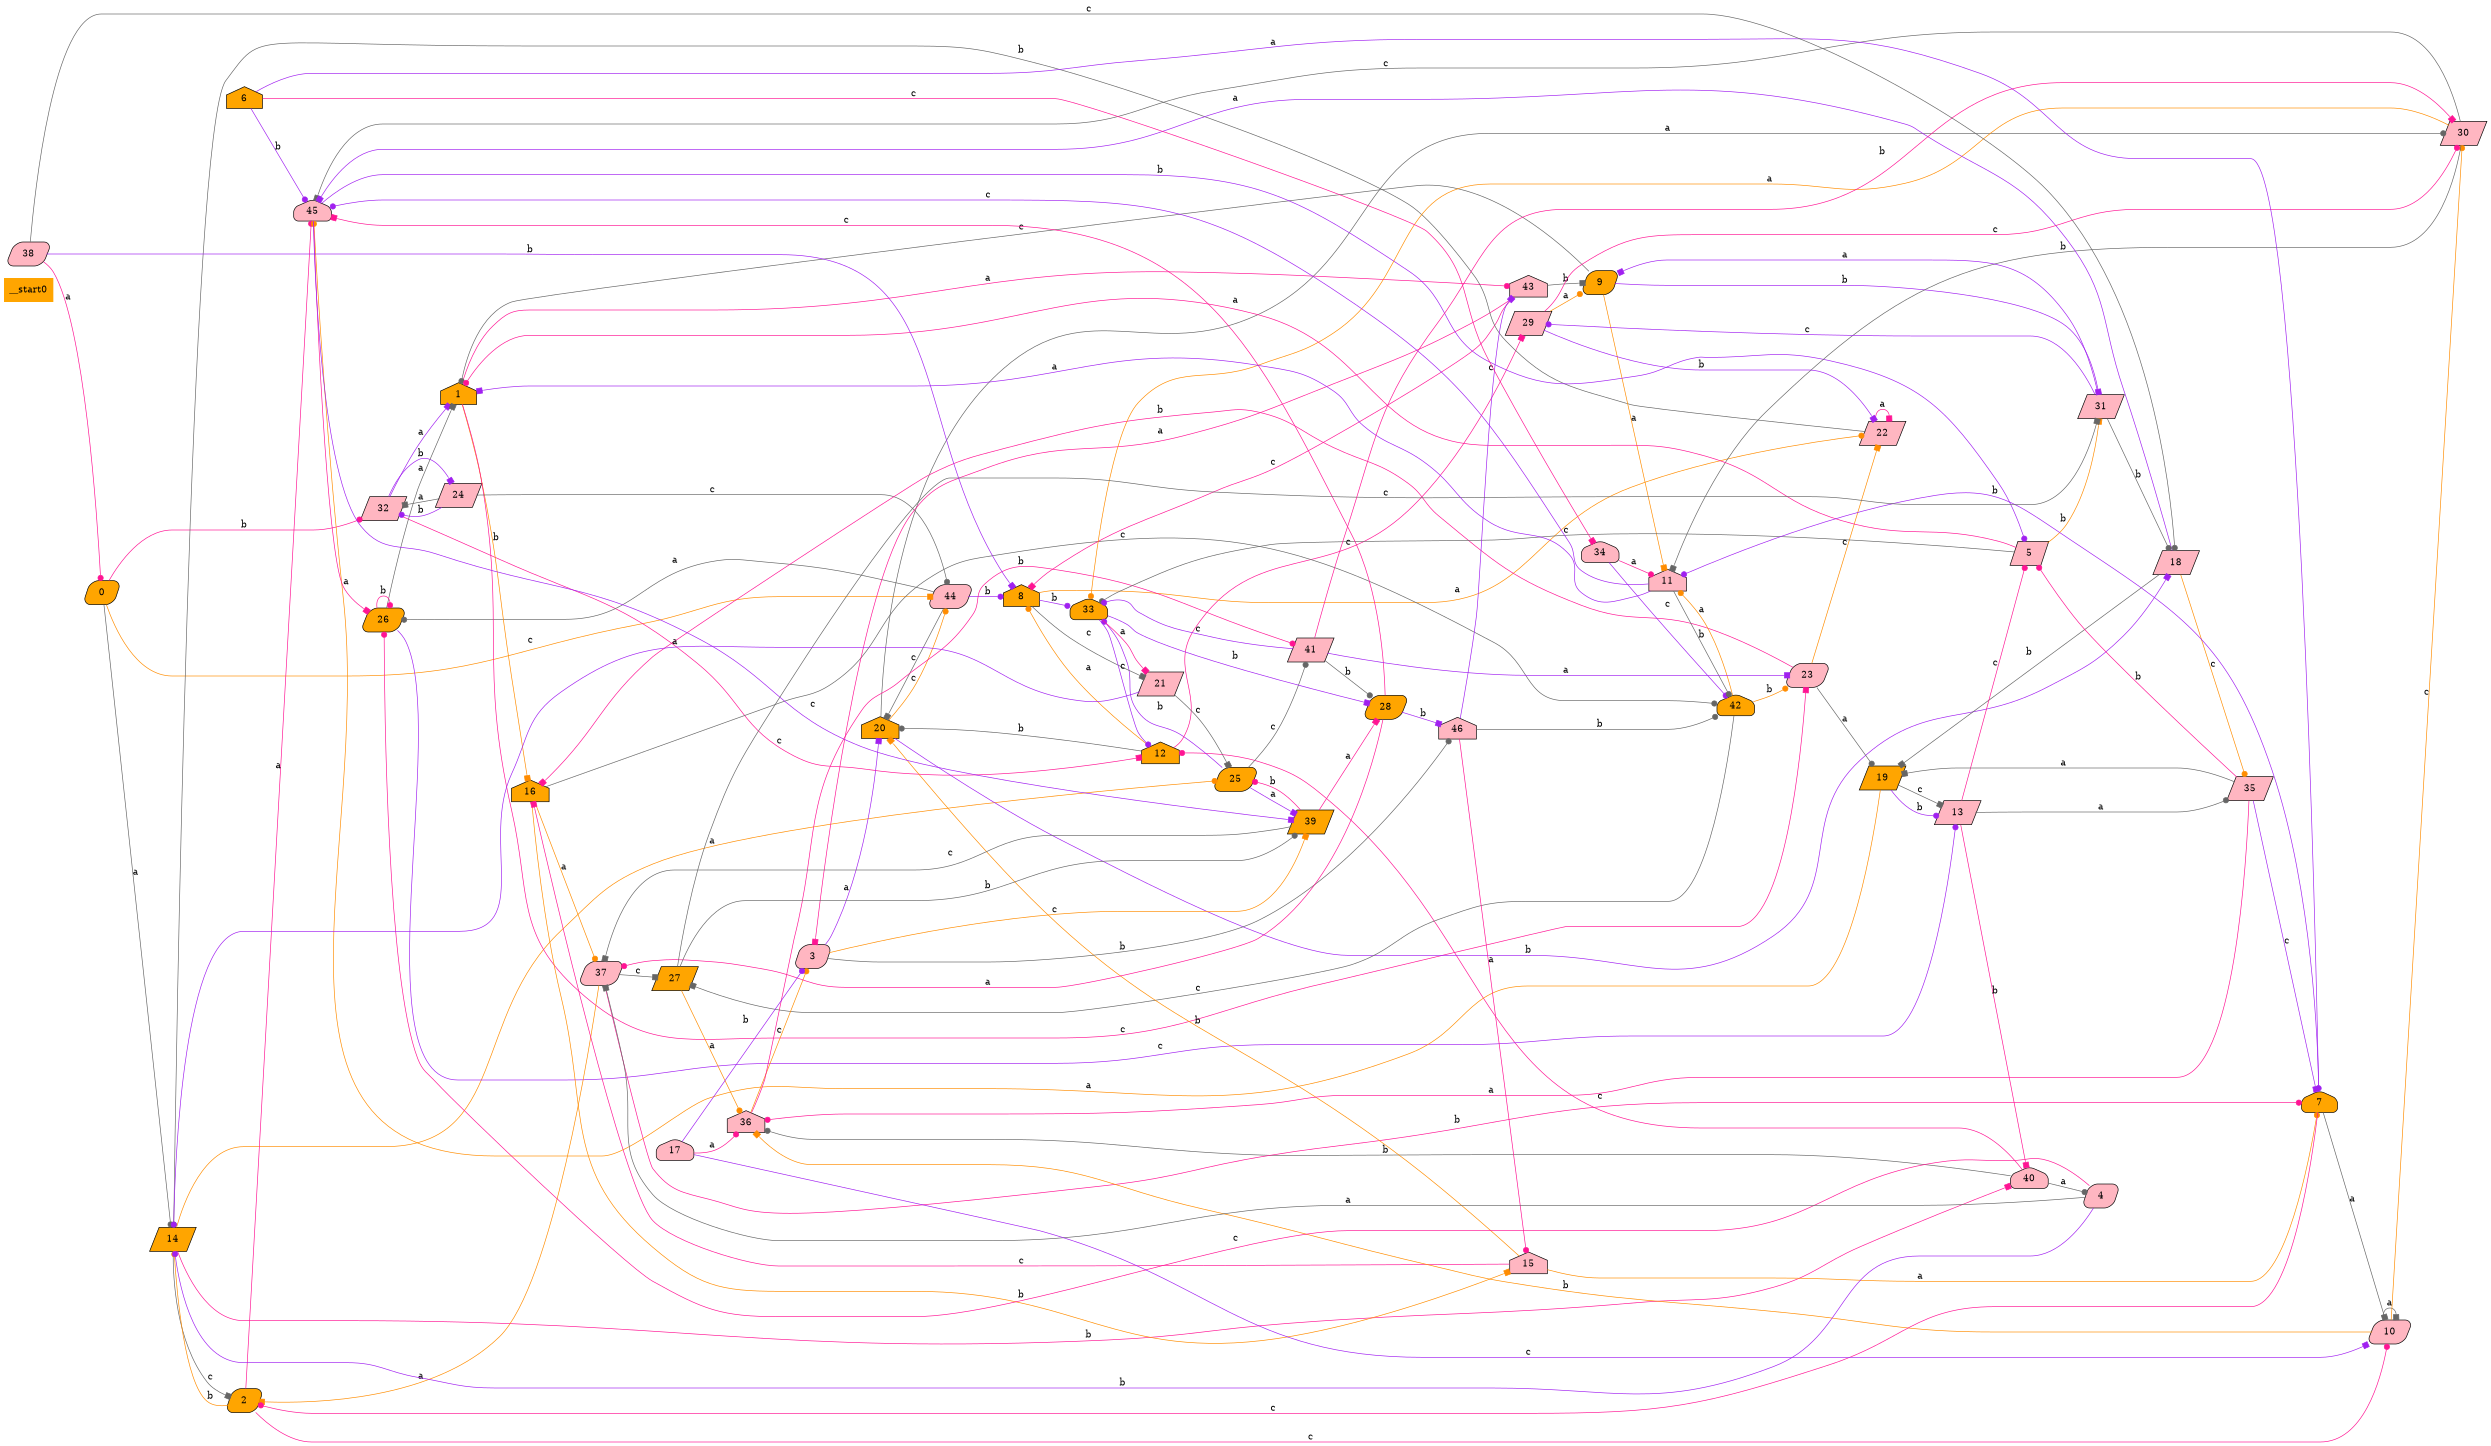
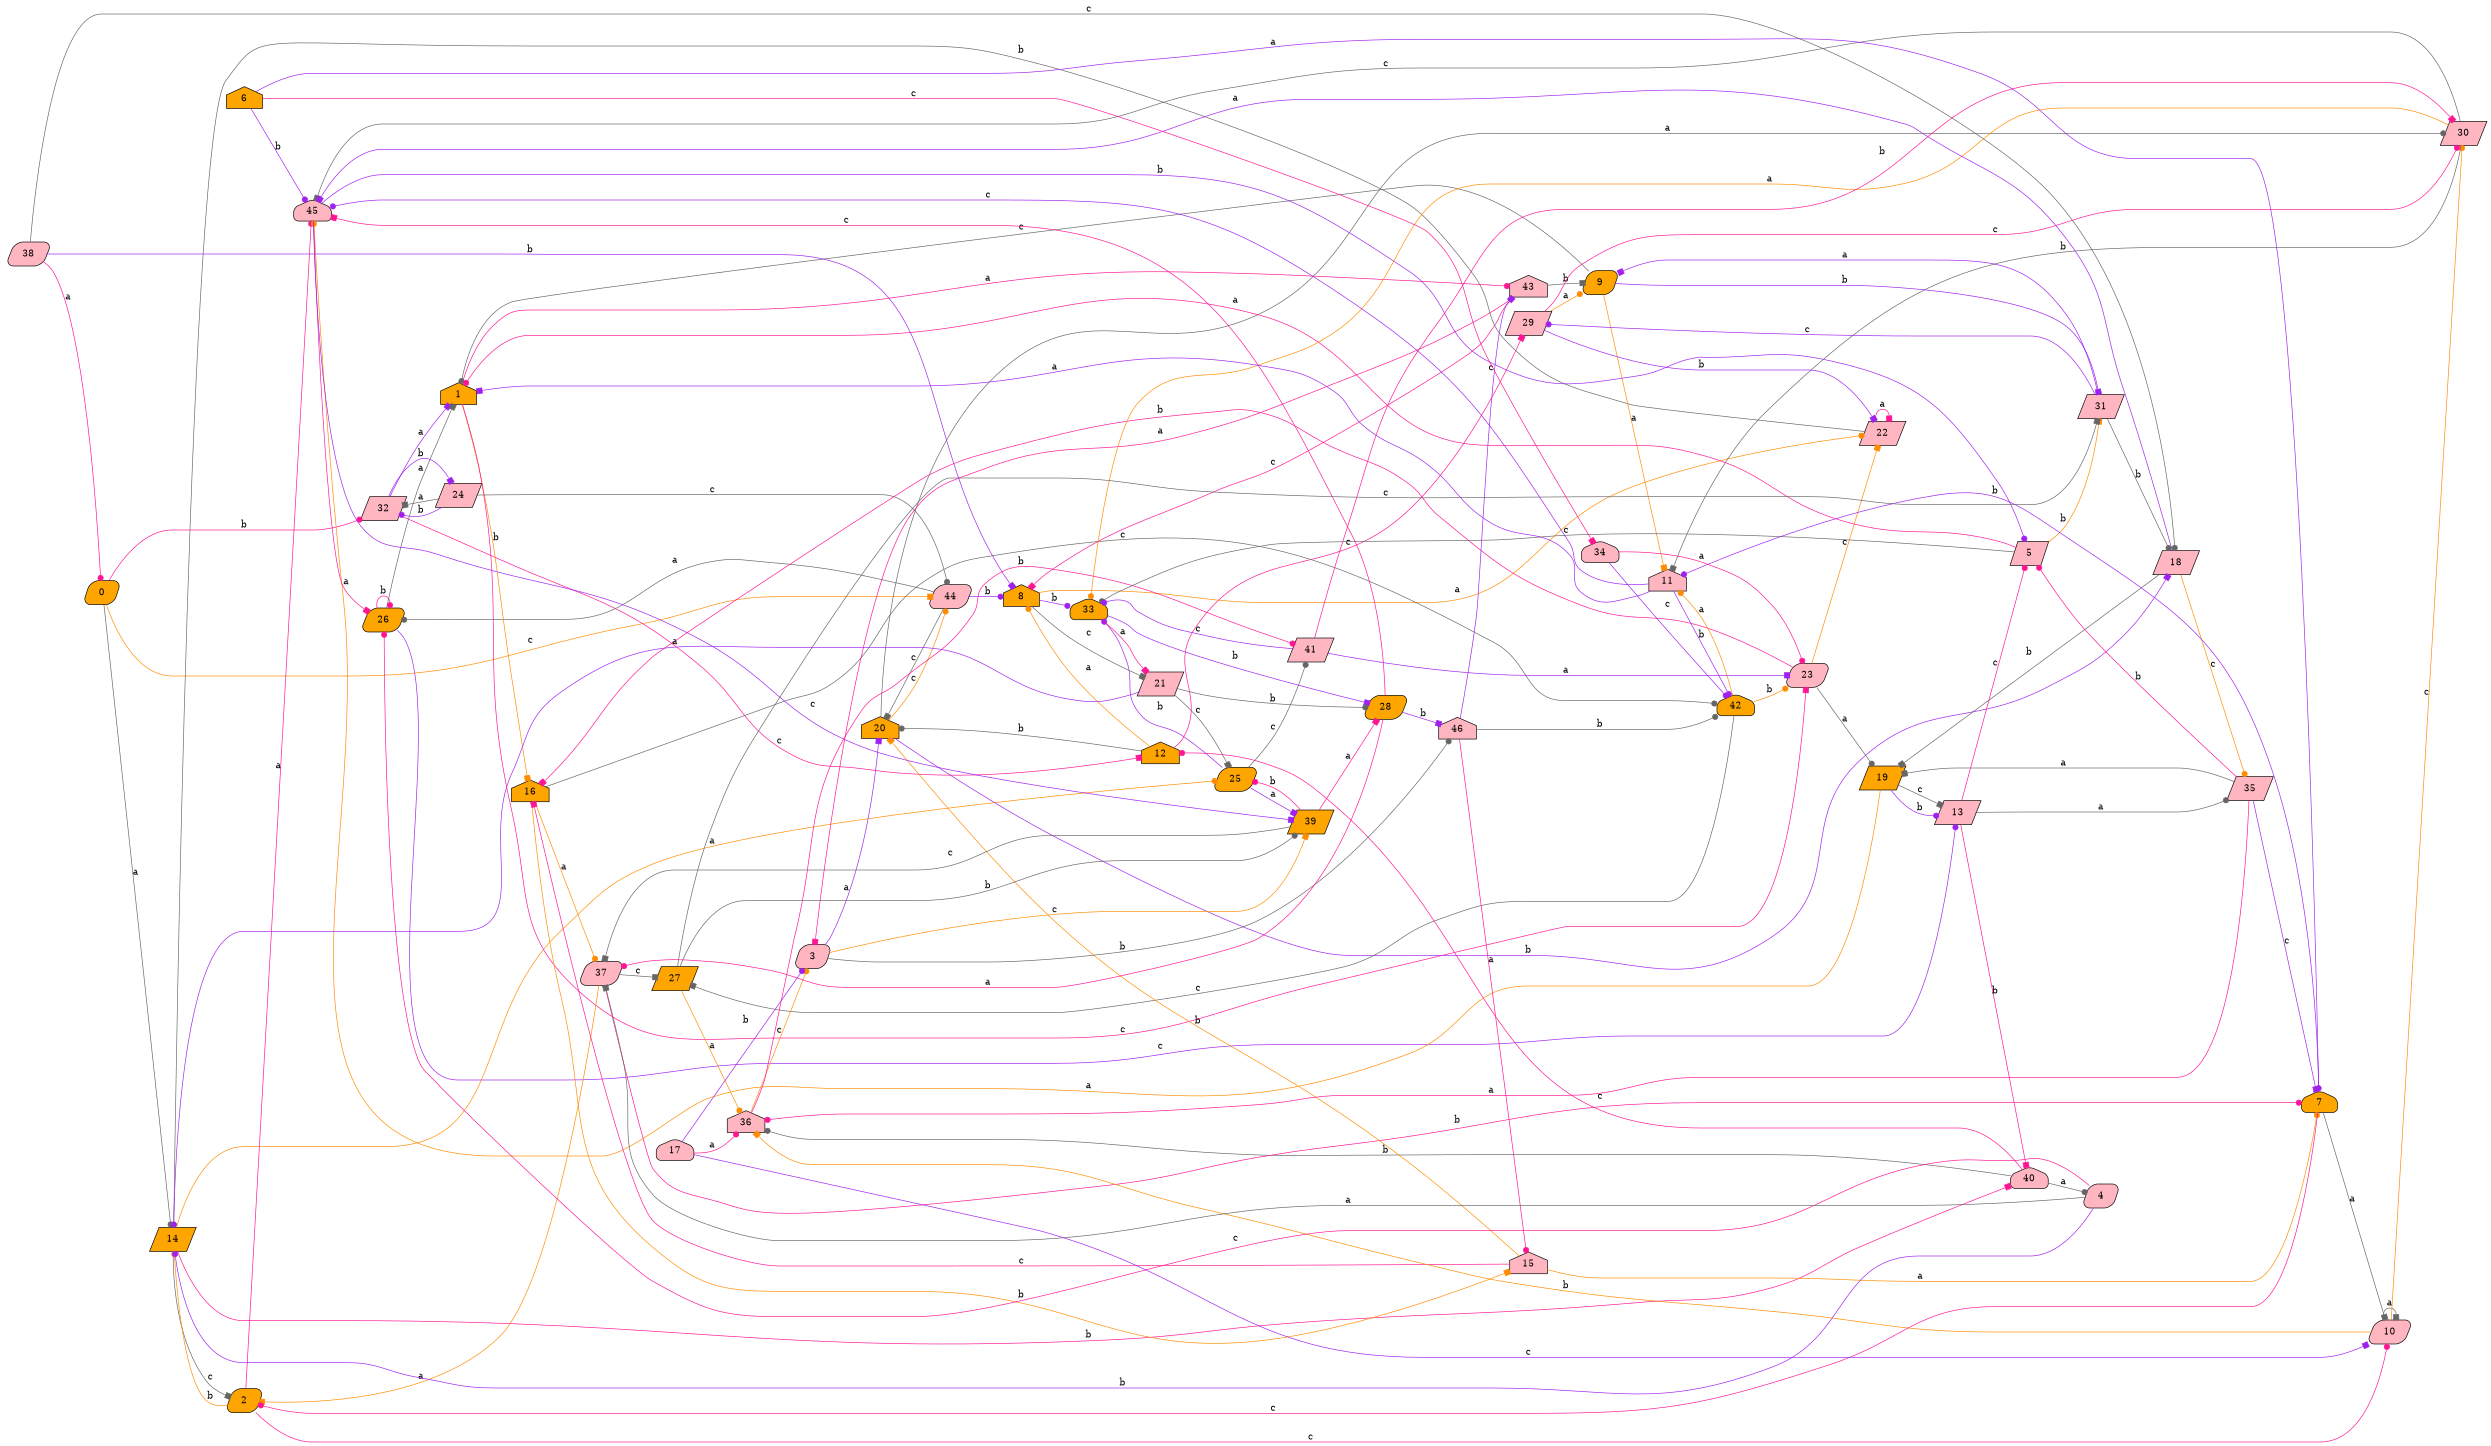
node "__start0": removed
edge "34" -> "11": now "34" -> "23"
edge "11" -> "42": color gray40 -> purple
edge "41" -> "28": now "21" -> "28"
edge "33" -> "12": removed, label "c"
